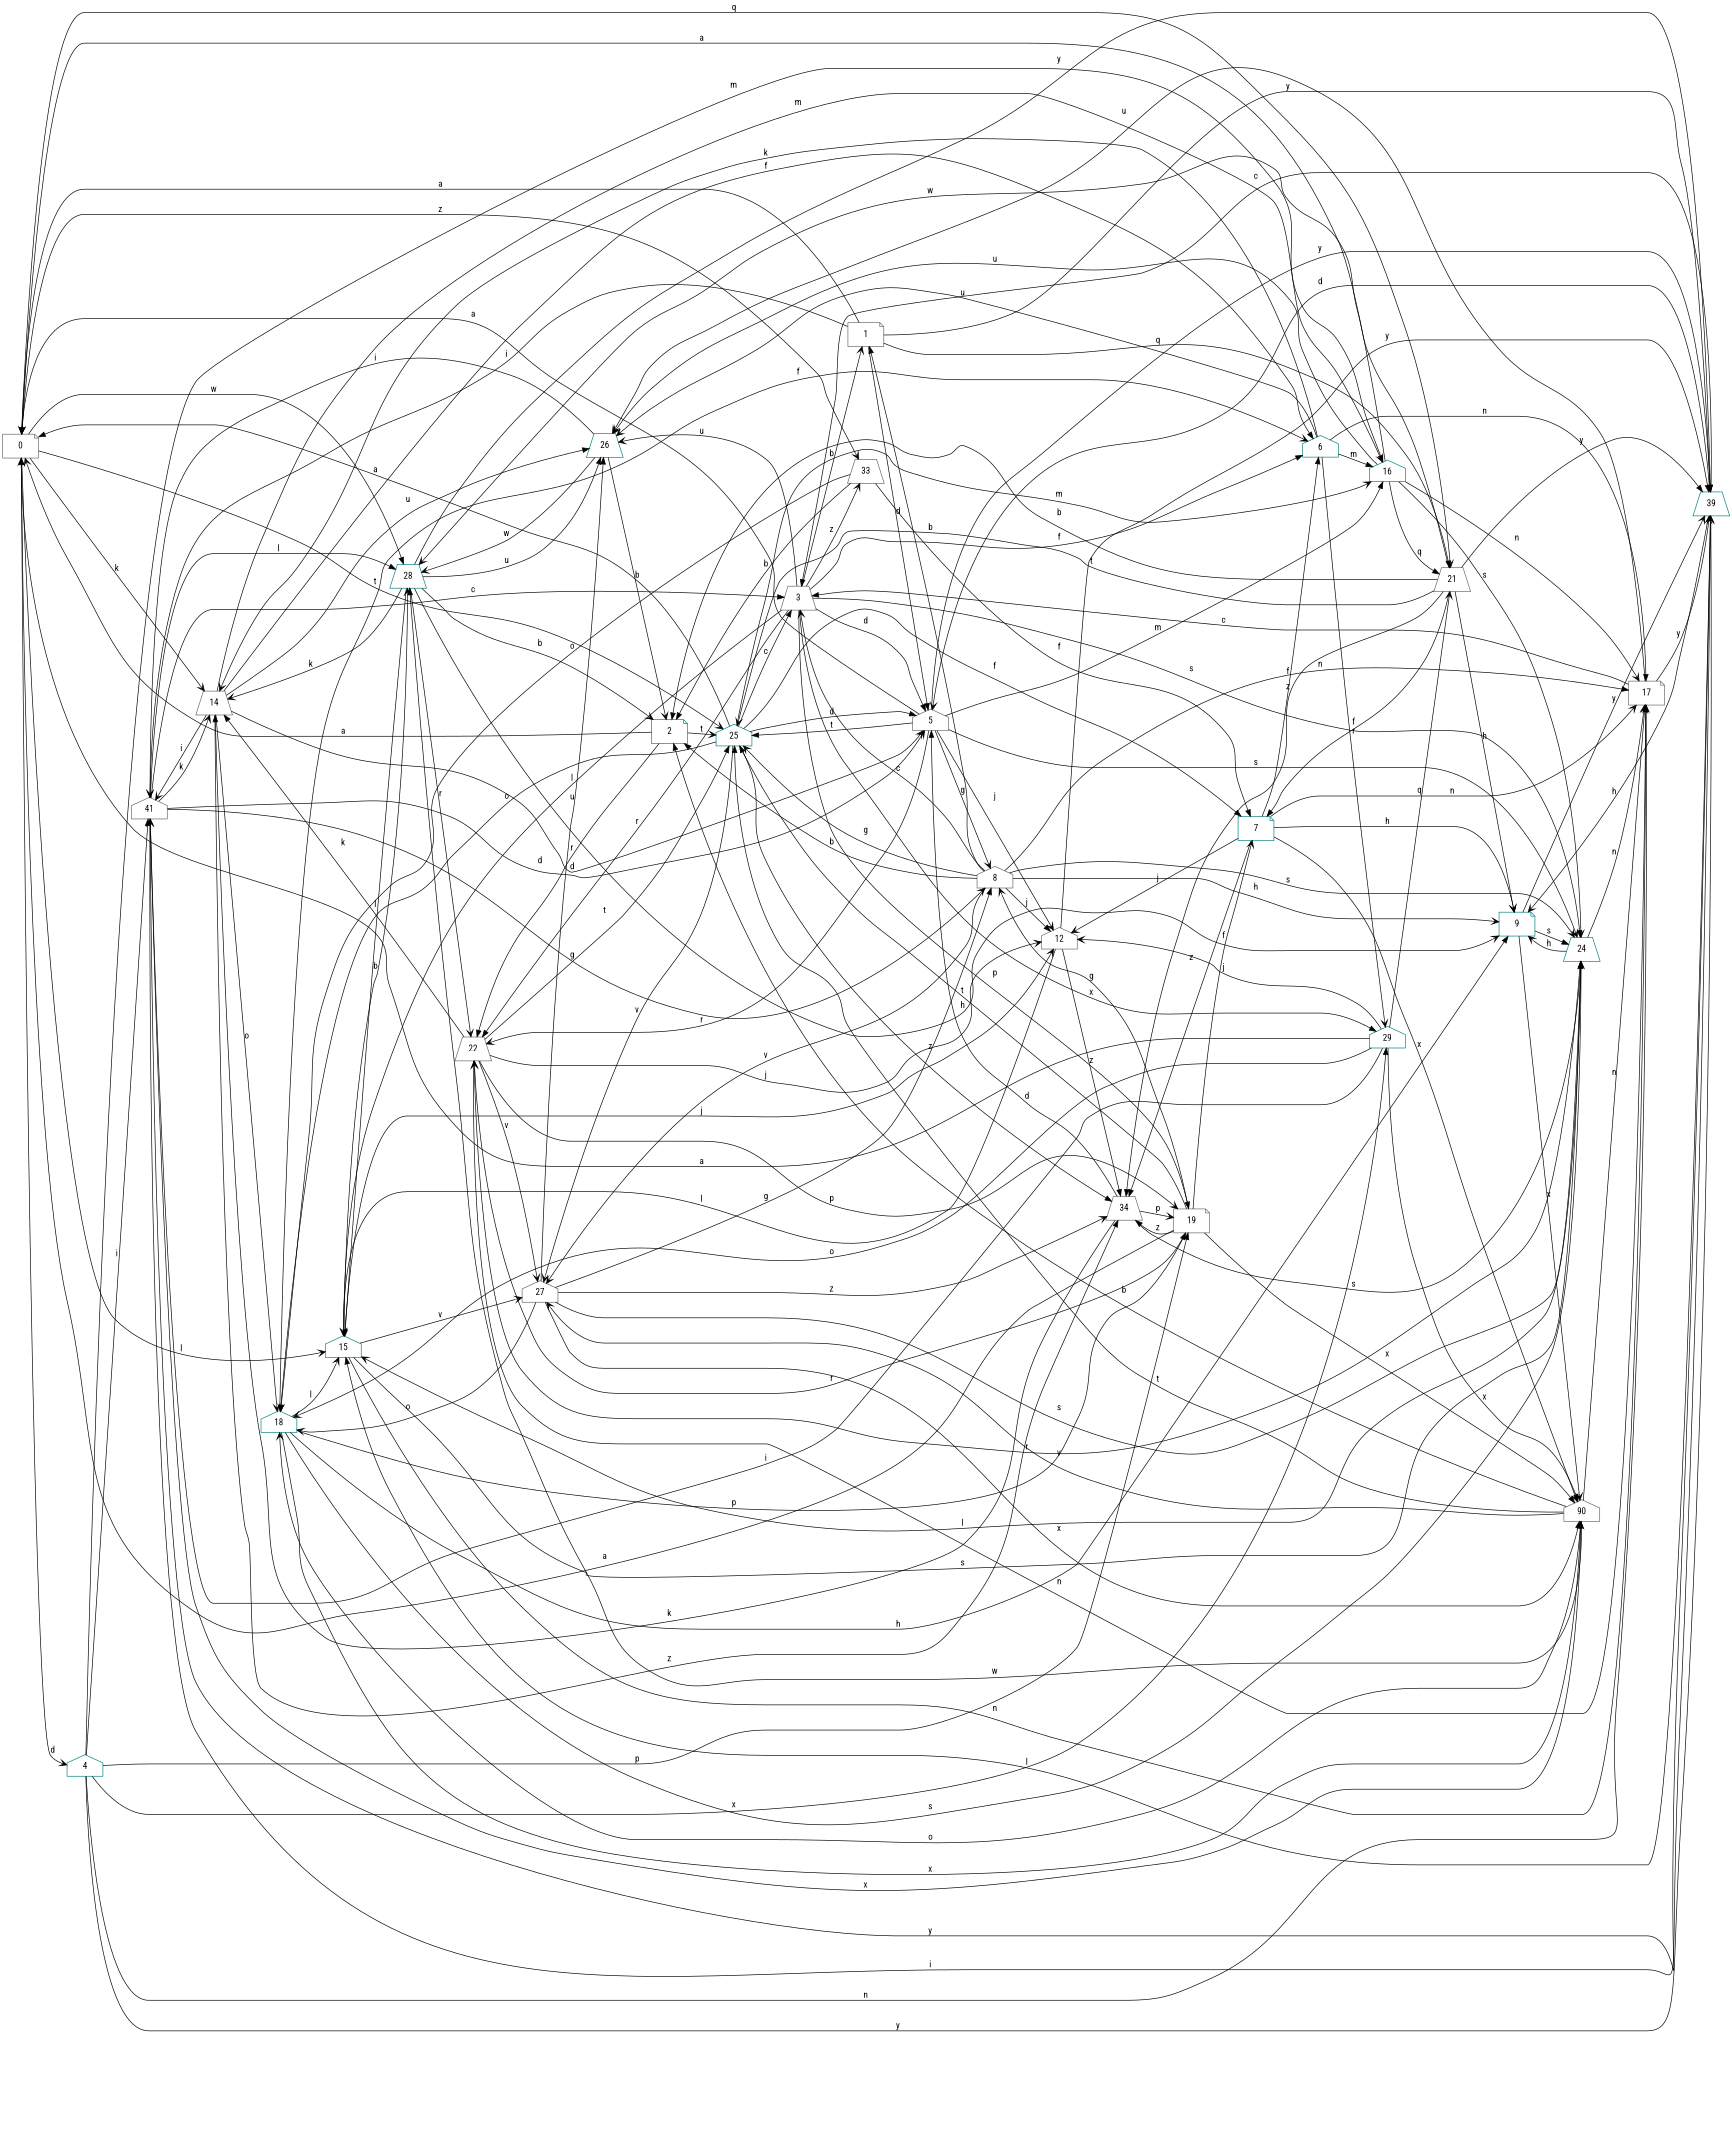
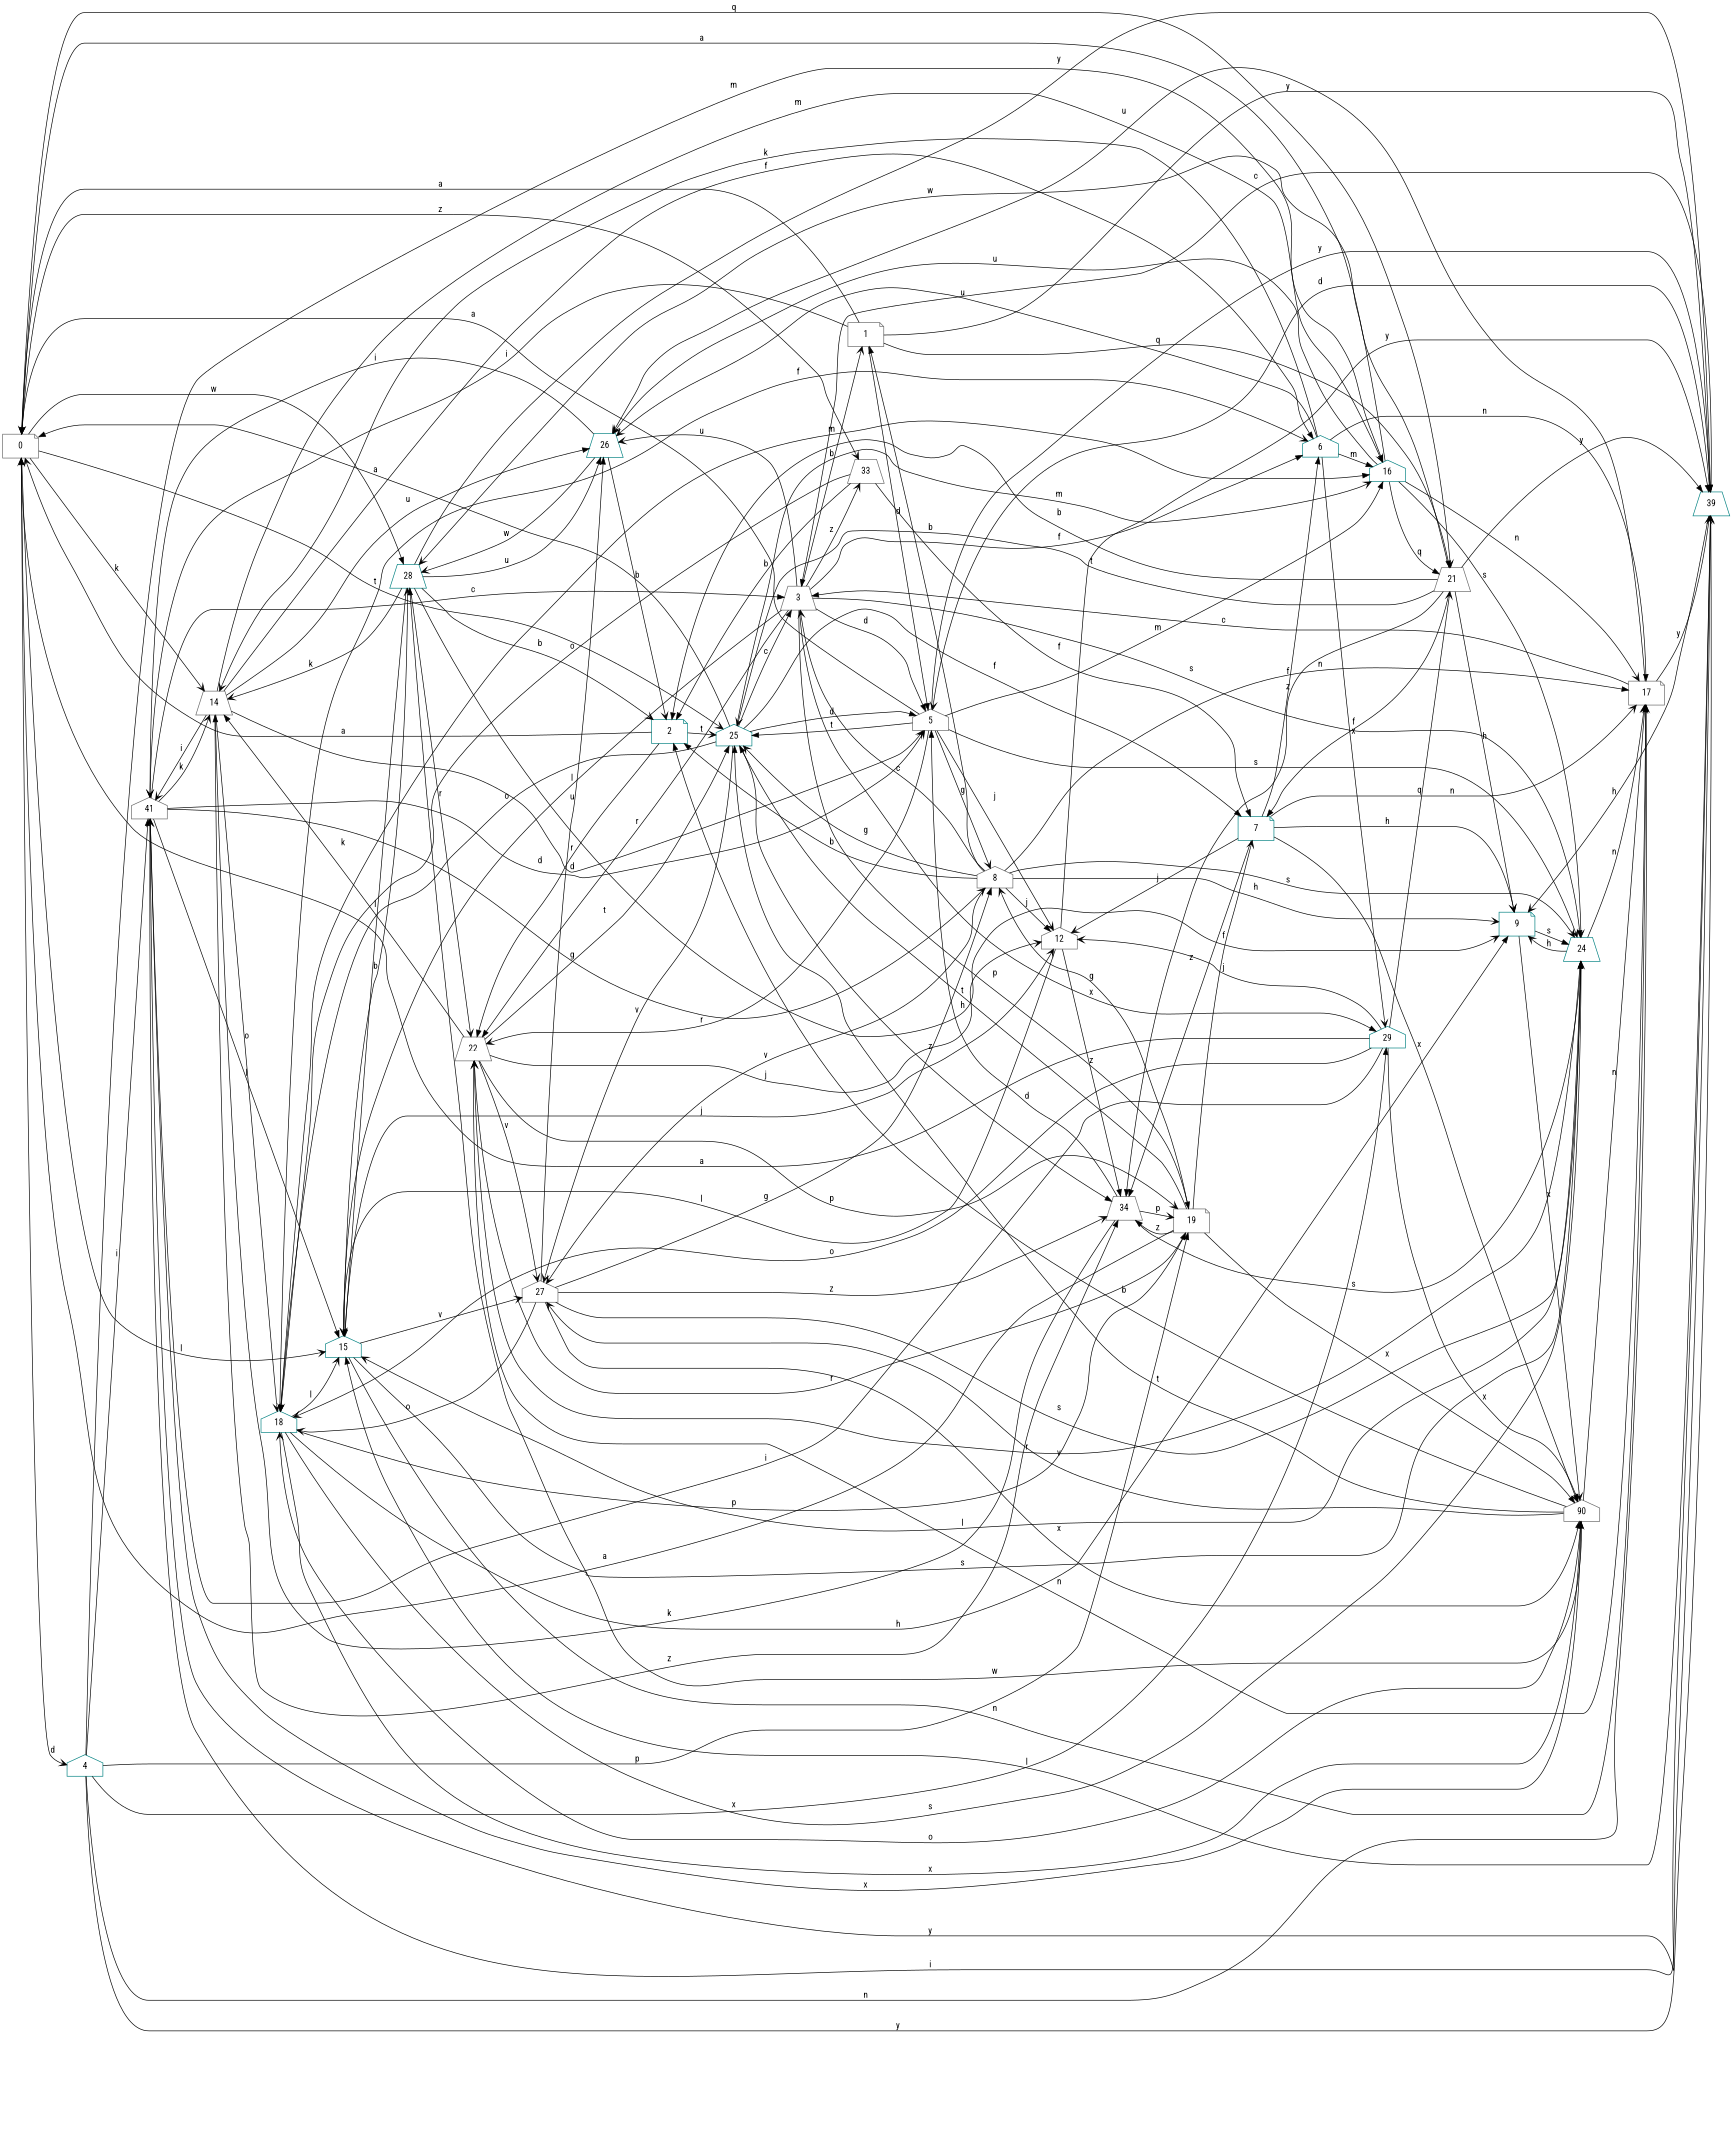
edge "41" -> "28": now "41" -> "15"
edge "18" -> "16": added, label "m"
edge "9" -> "39": removed, label "y"
edge "6" -> "29": label "r" -> "x"
